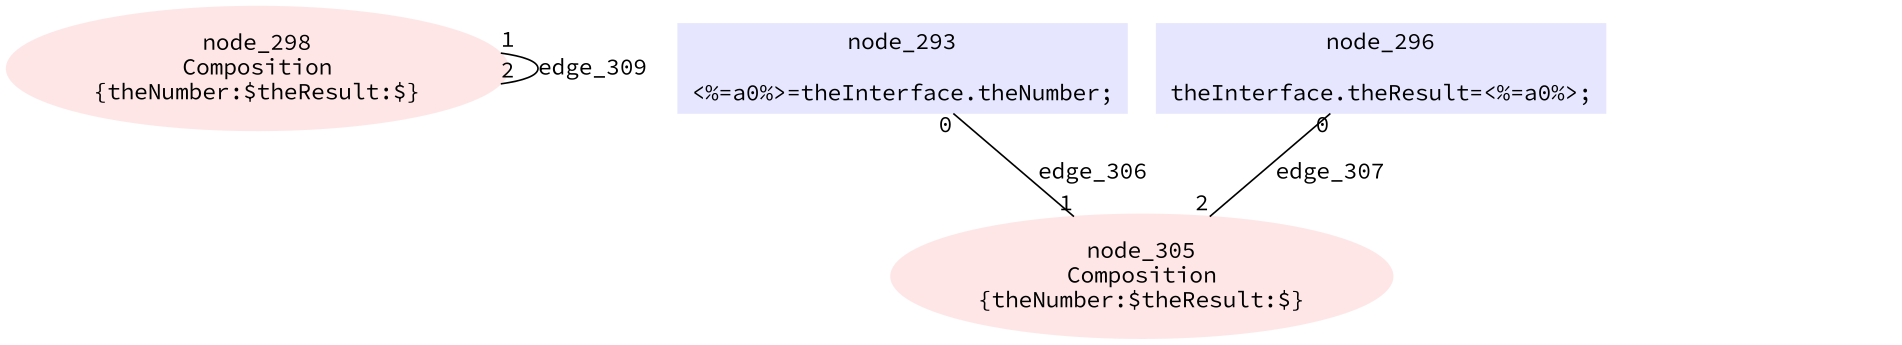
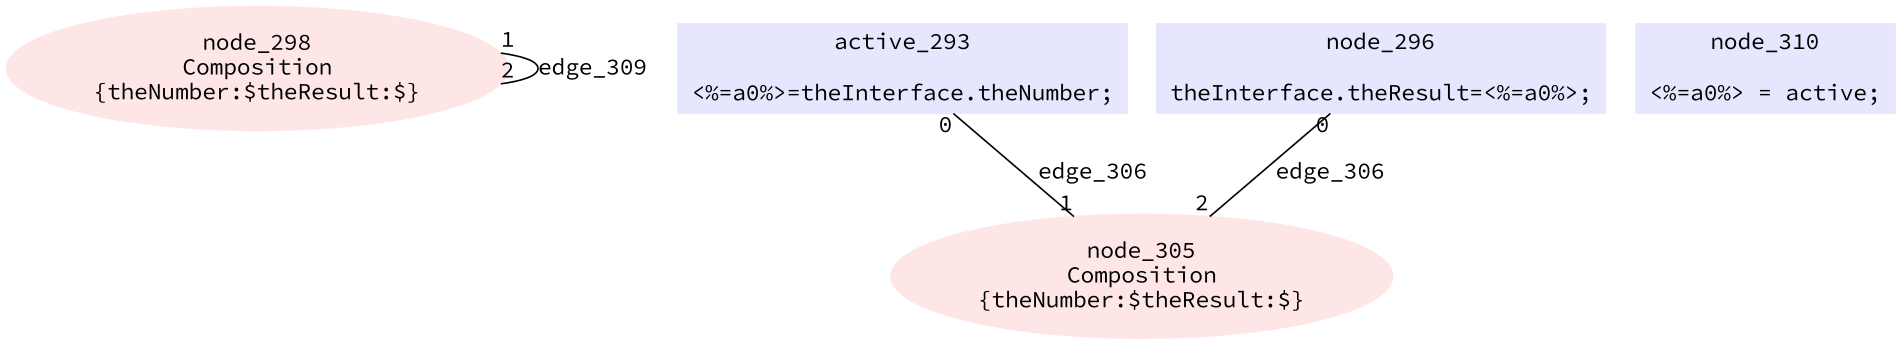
node "node_293 <%=a0%>=theInterface.theNumber;": label "node_293 <%=a0%>=theInterface.theNumber;" -> "active_293 <%=a0%>=theInterface.theNumber;"
node "node_310 <%=a0%> = active;": added
edge "node_296 theInterface.theResult=<%=a0%>;" -- "node_305 Composition {theNumber:$theResult:$}": label "edge_307" -> "edge_306"
